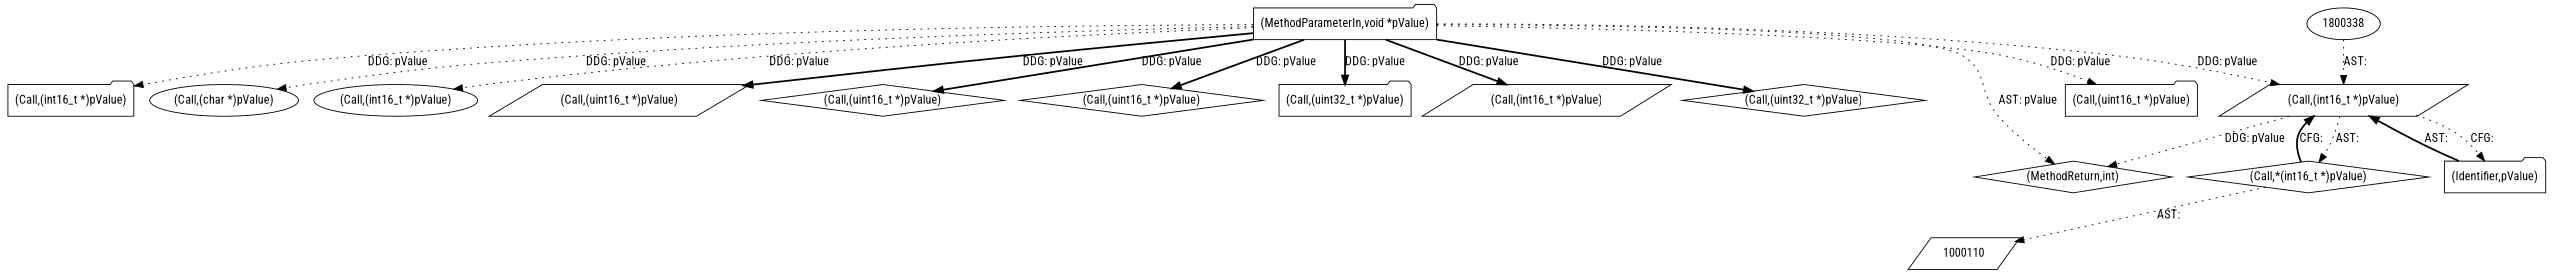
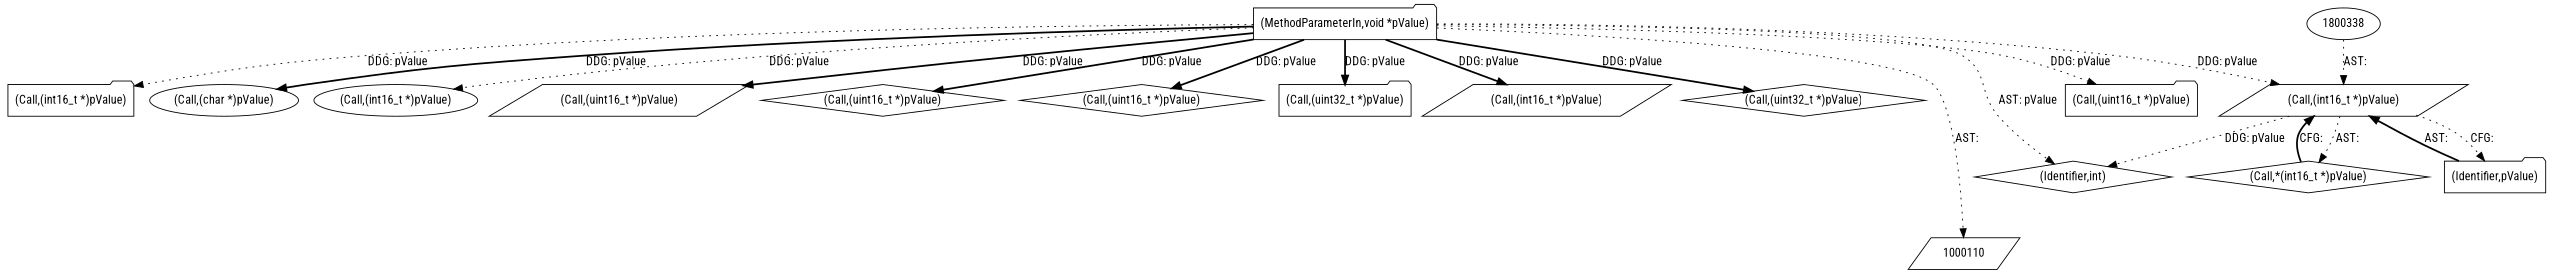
edge "(MethodParameterIn,void *pValue)" -> "(Call,(char *)pValue)": style dotted -> bold
node "(MethodReturn,int)": label "(MethodReturn,int)" -> "(Identifier,int)"
edge "(Call,*(int16_t *)pValue)" -> "1000110": now "(MethodParameterIn,void *pValue)" -> "1000110"
